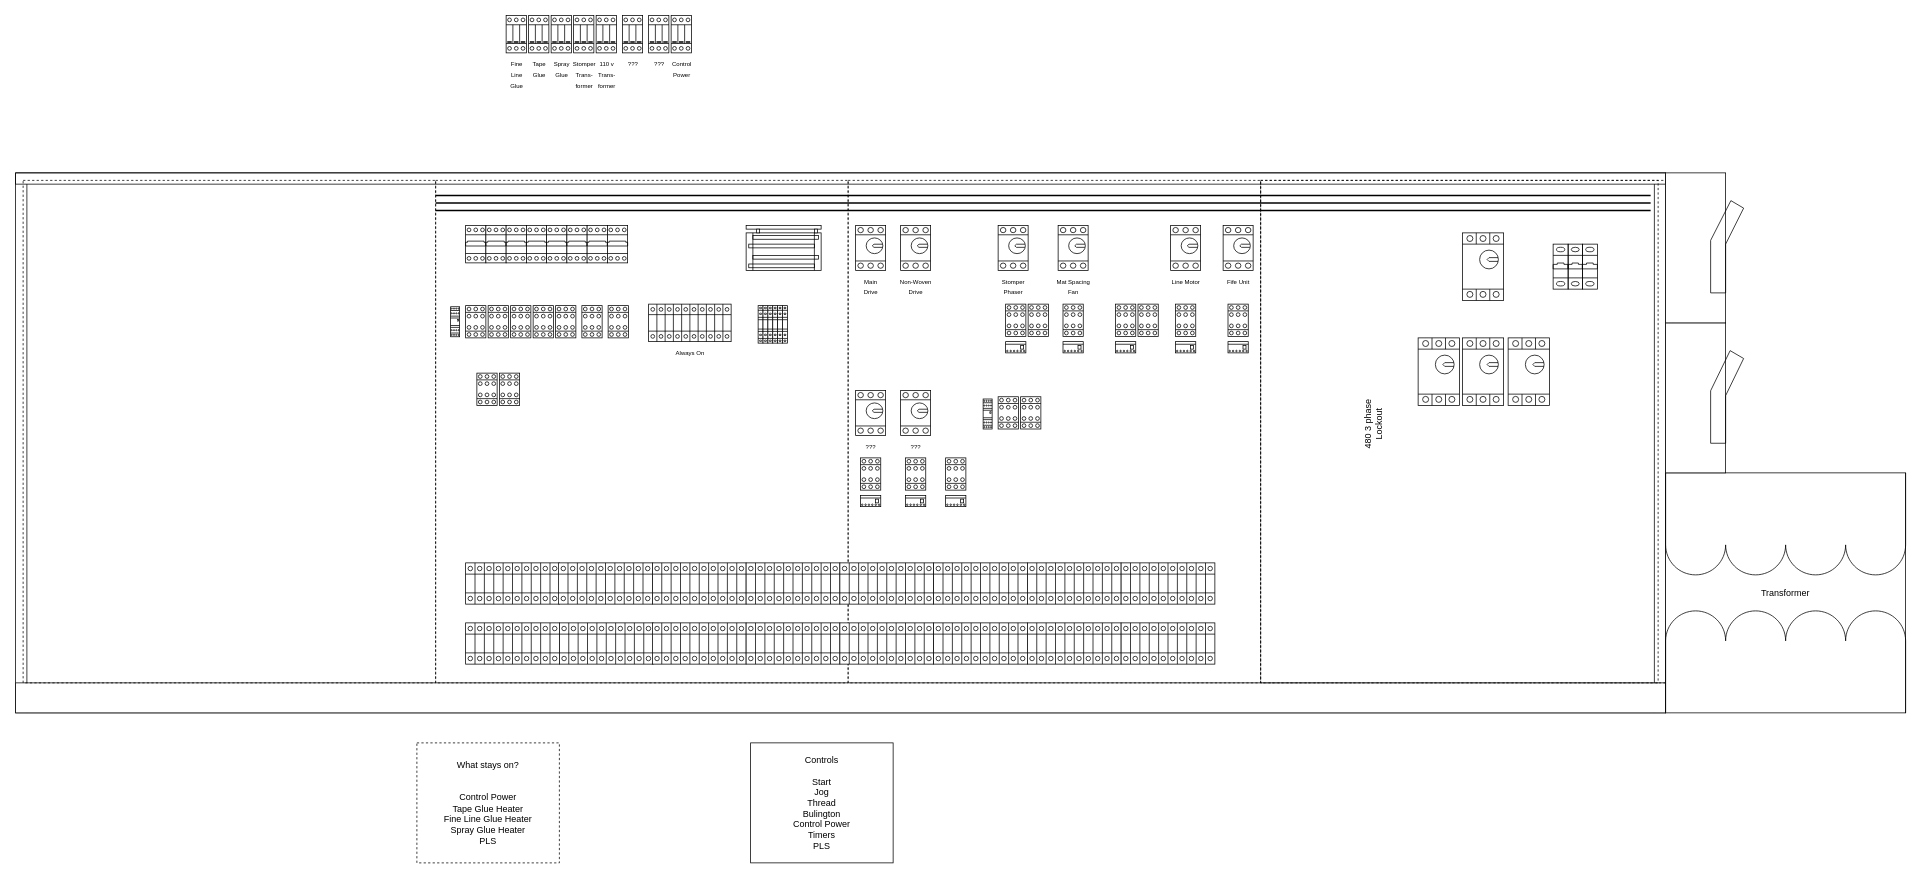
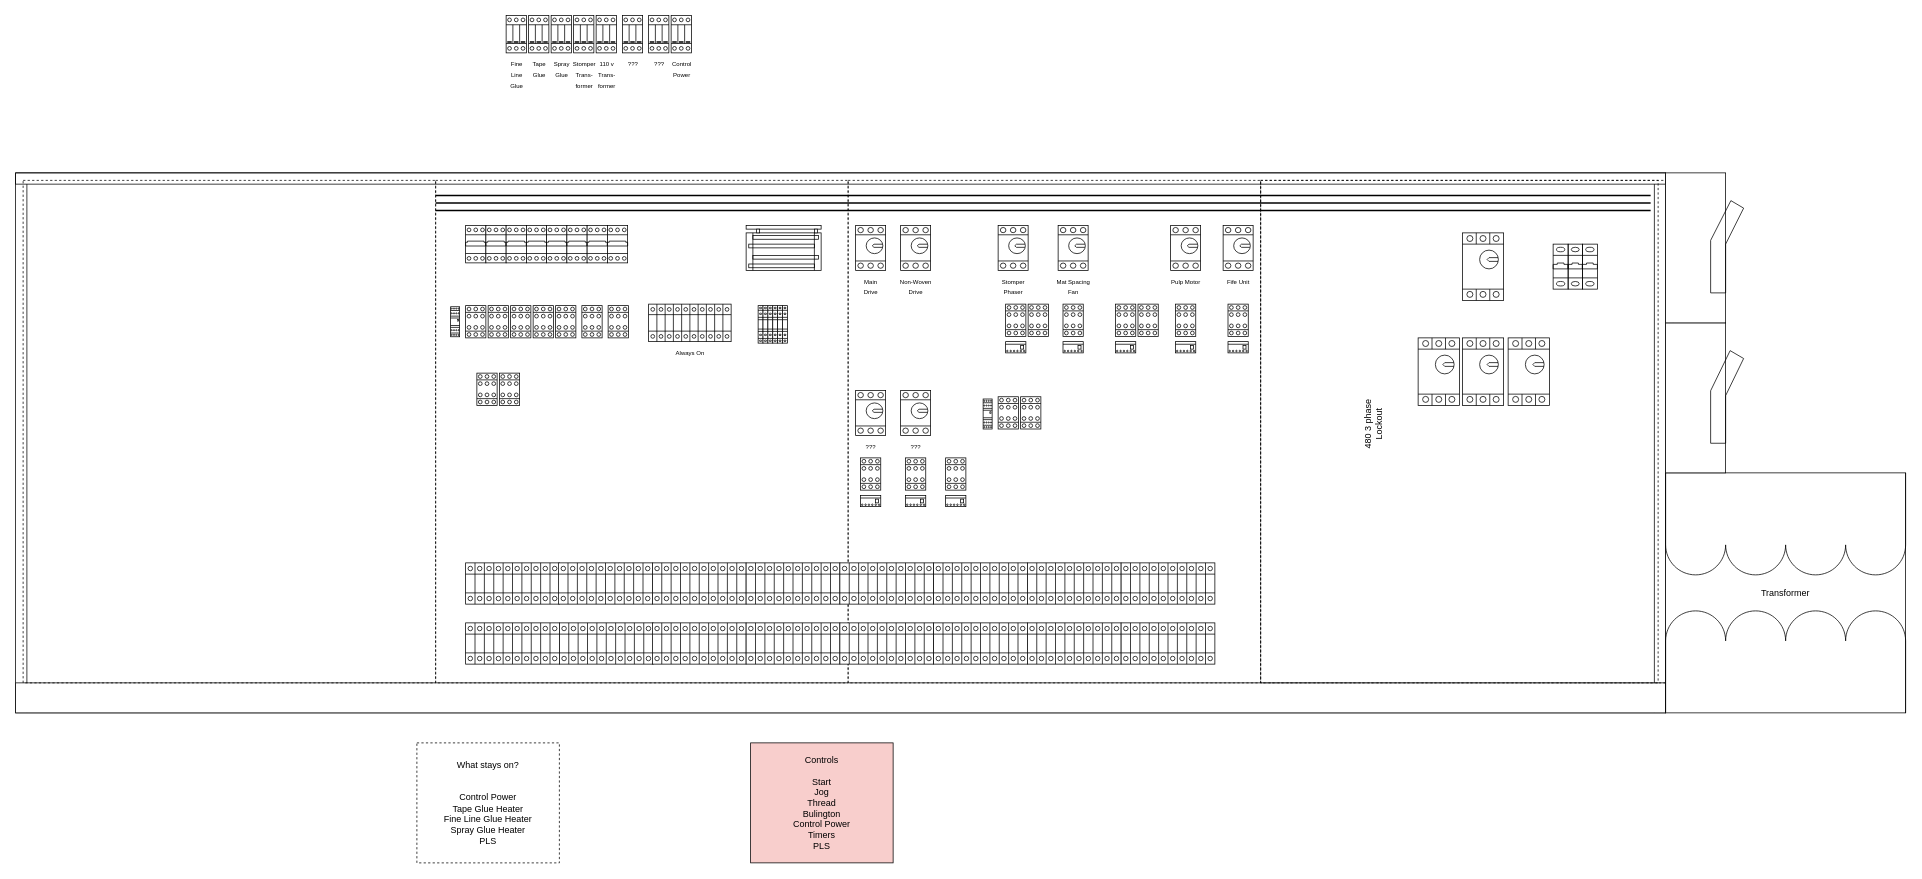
node "Line Motor": label "Line Motor" -> "Pulp Motor"
node "Controls Start Jog Thread Bulington Control Power Timers PLS": fillcolor #ffffff -> #f8cecc
